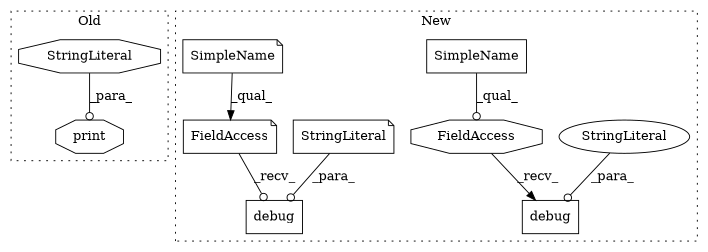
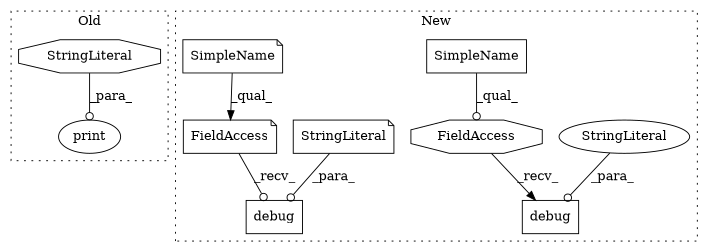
node "print": shape octagon -> ellipse
